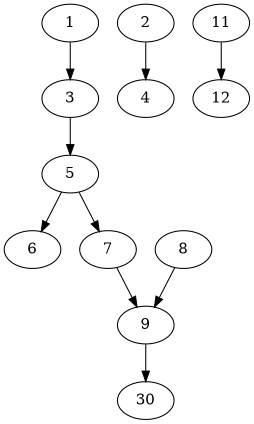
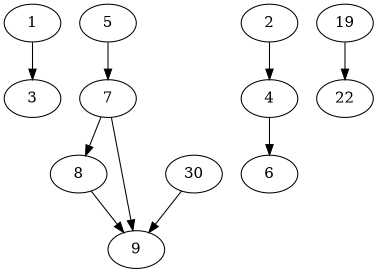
node "11": label "11" -> "19"
node "12": label "12" -> "22"
edge "3" -> "5": removed
edge "7" -> "8": added
edge "5" -> "6": now "4" -> "6"
edge "9" -> "30": reversed
